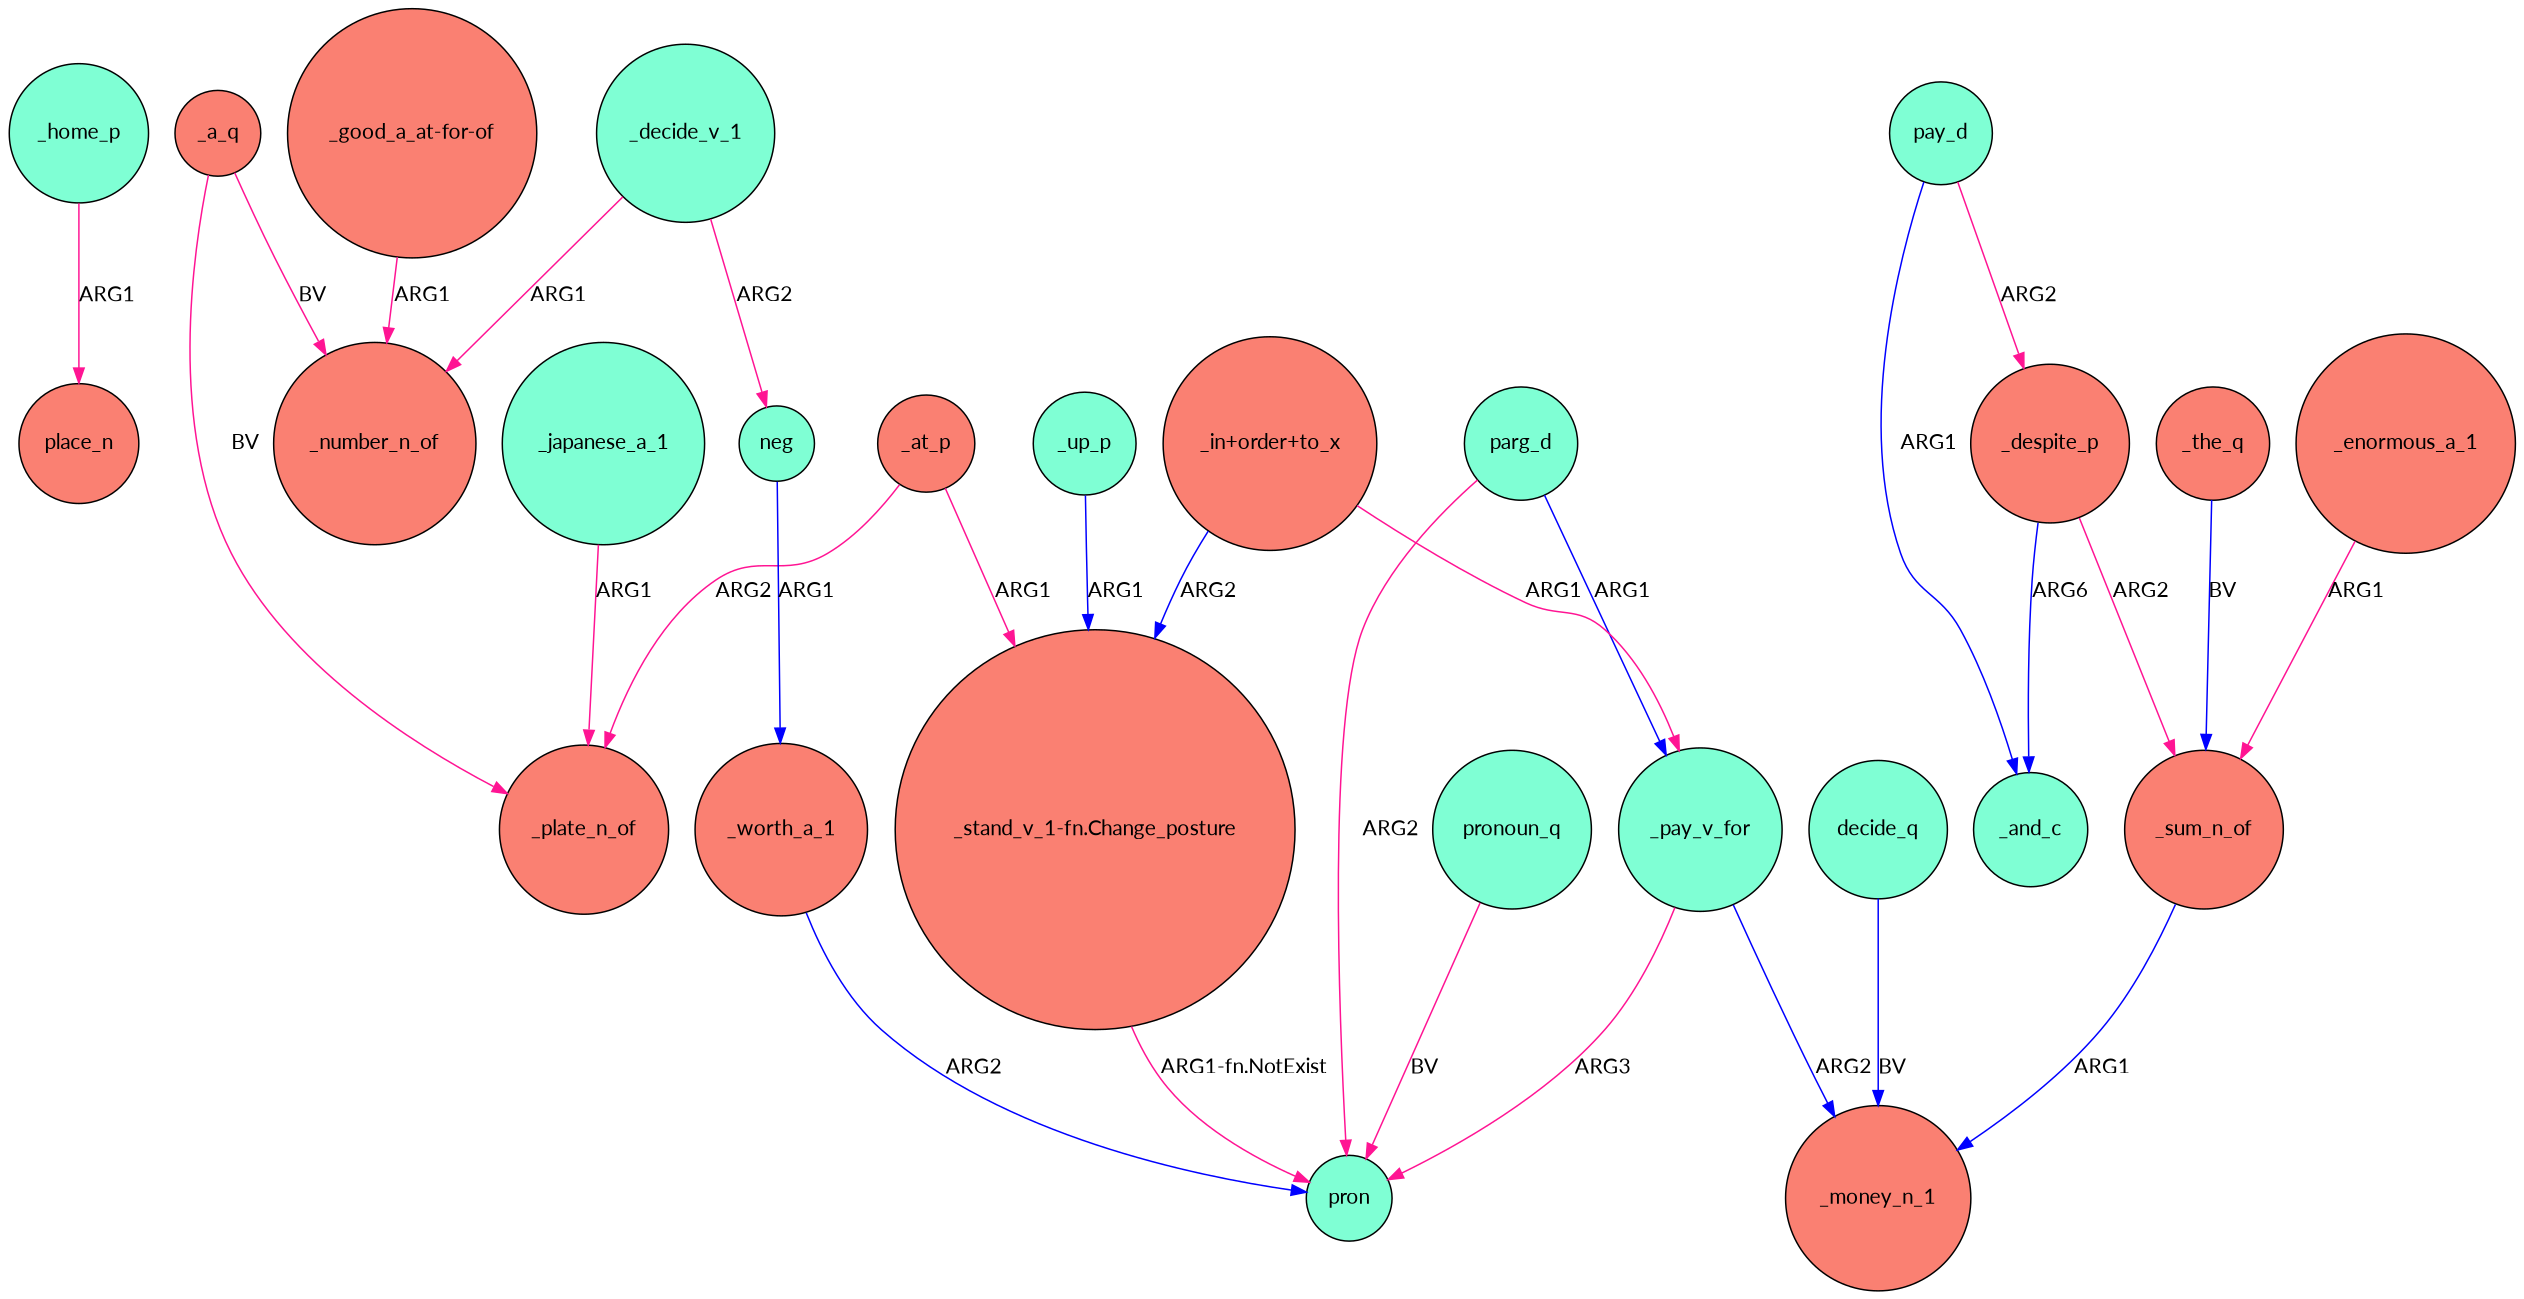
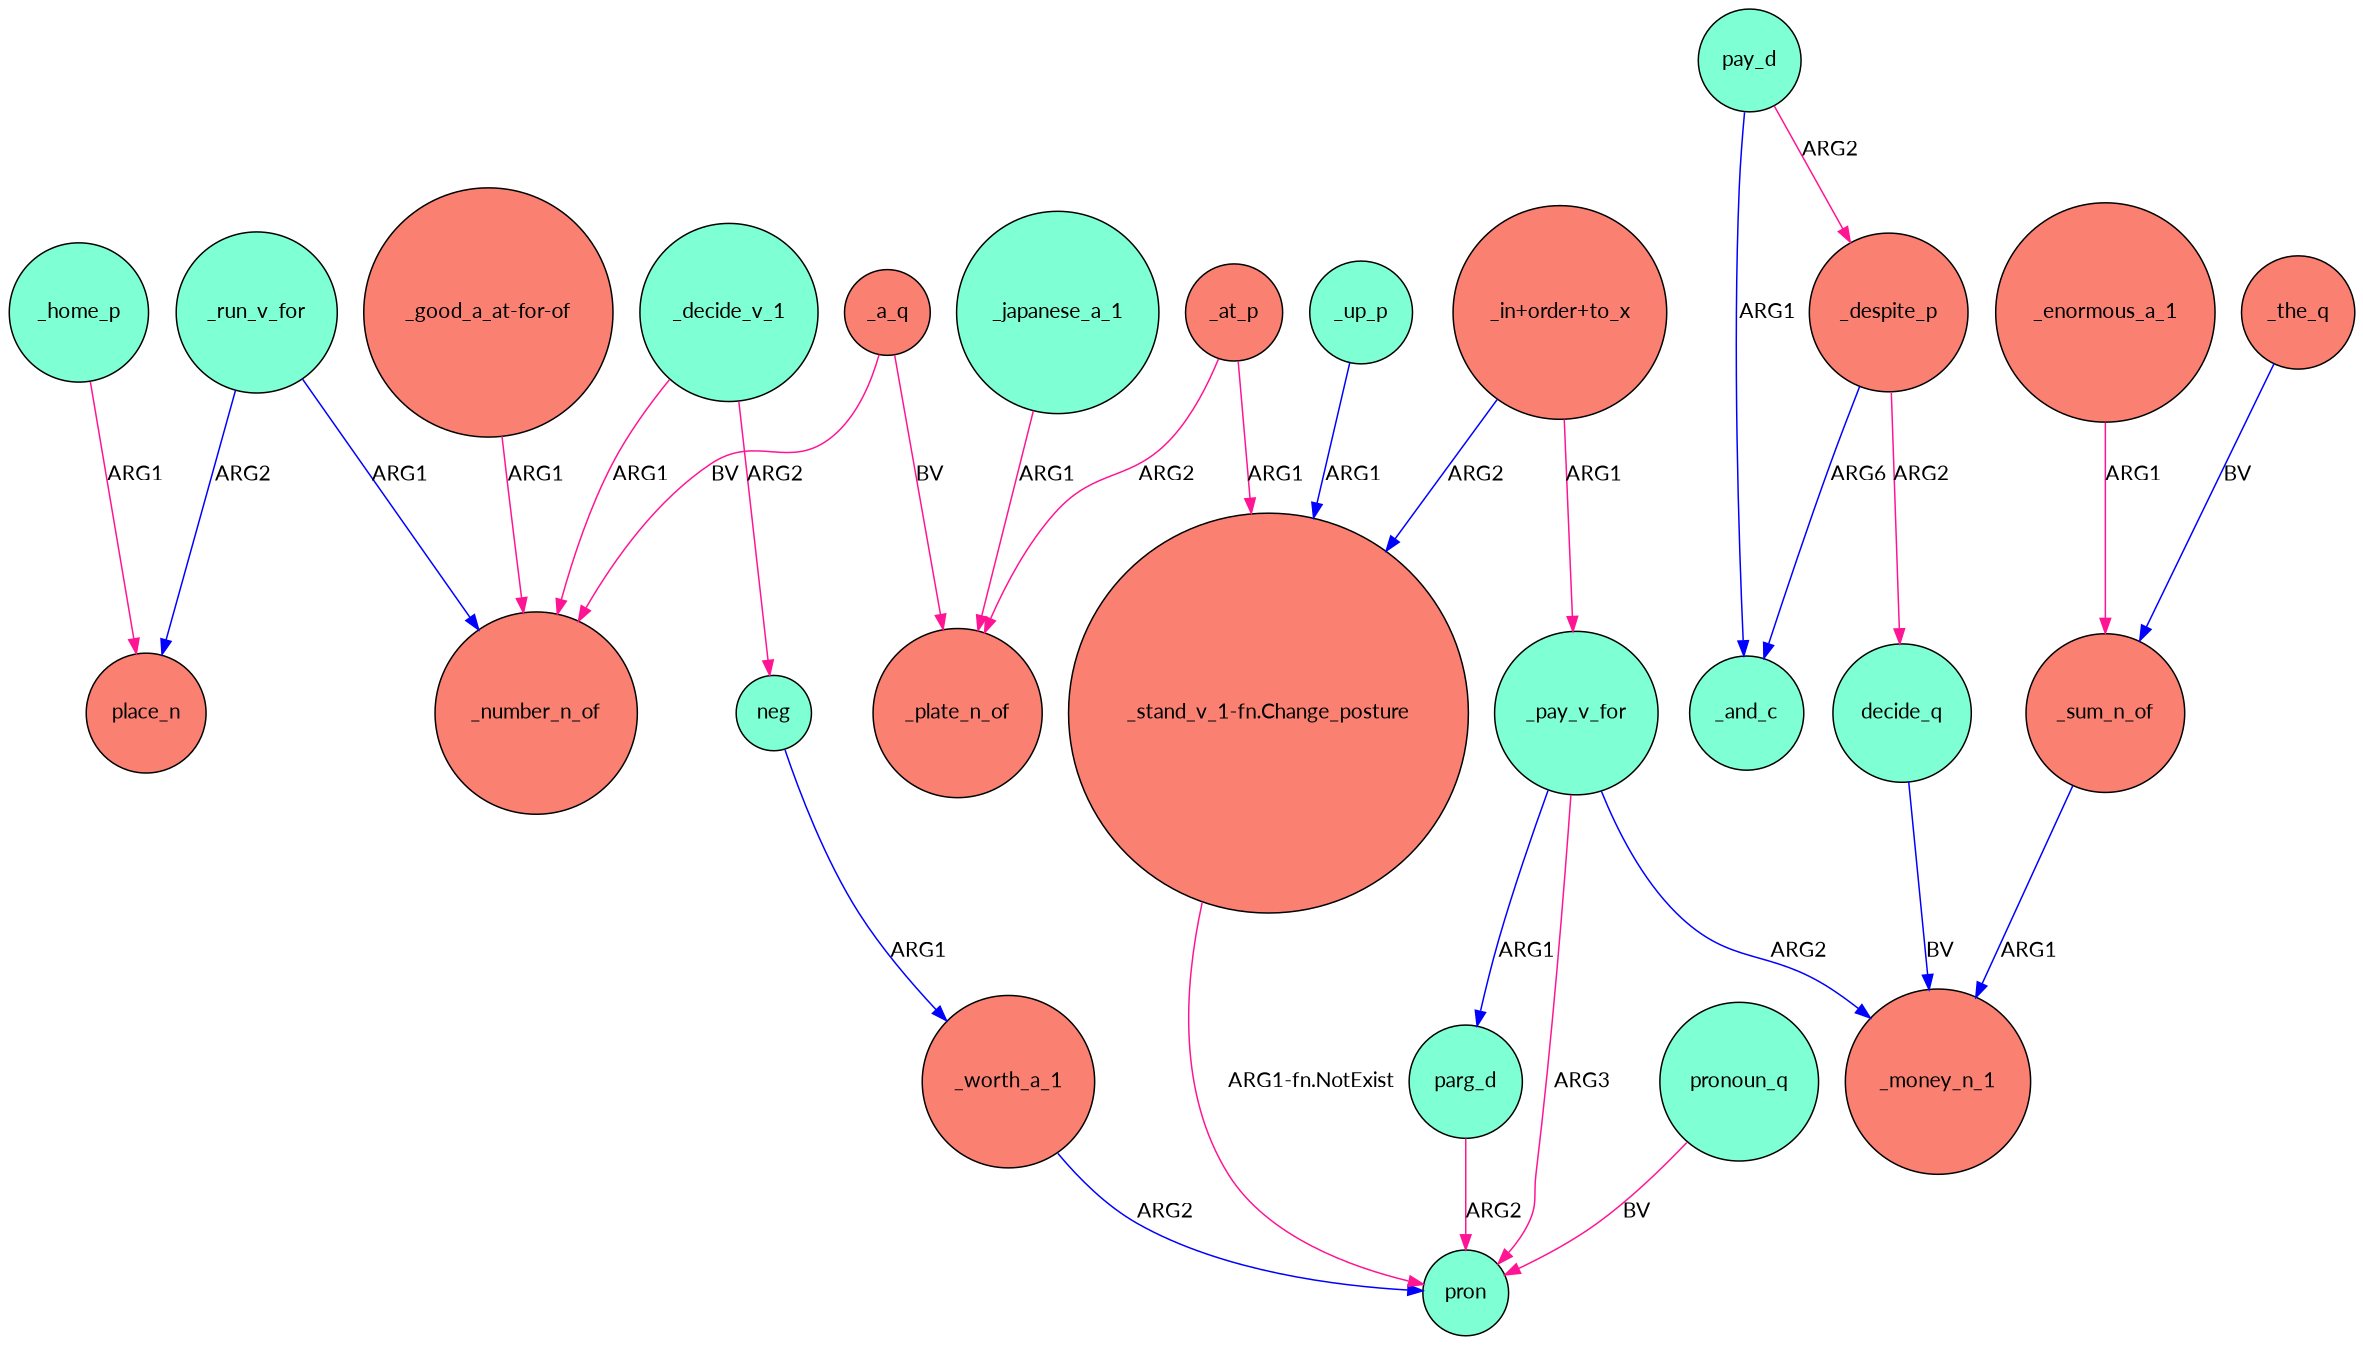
node "_run_v_for": added
edge "parg_d" -> "_pay_v_for": reversed
edge "_despite_p" -> "_sum_n_of": now "_despite_p" -> "decide_q"
